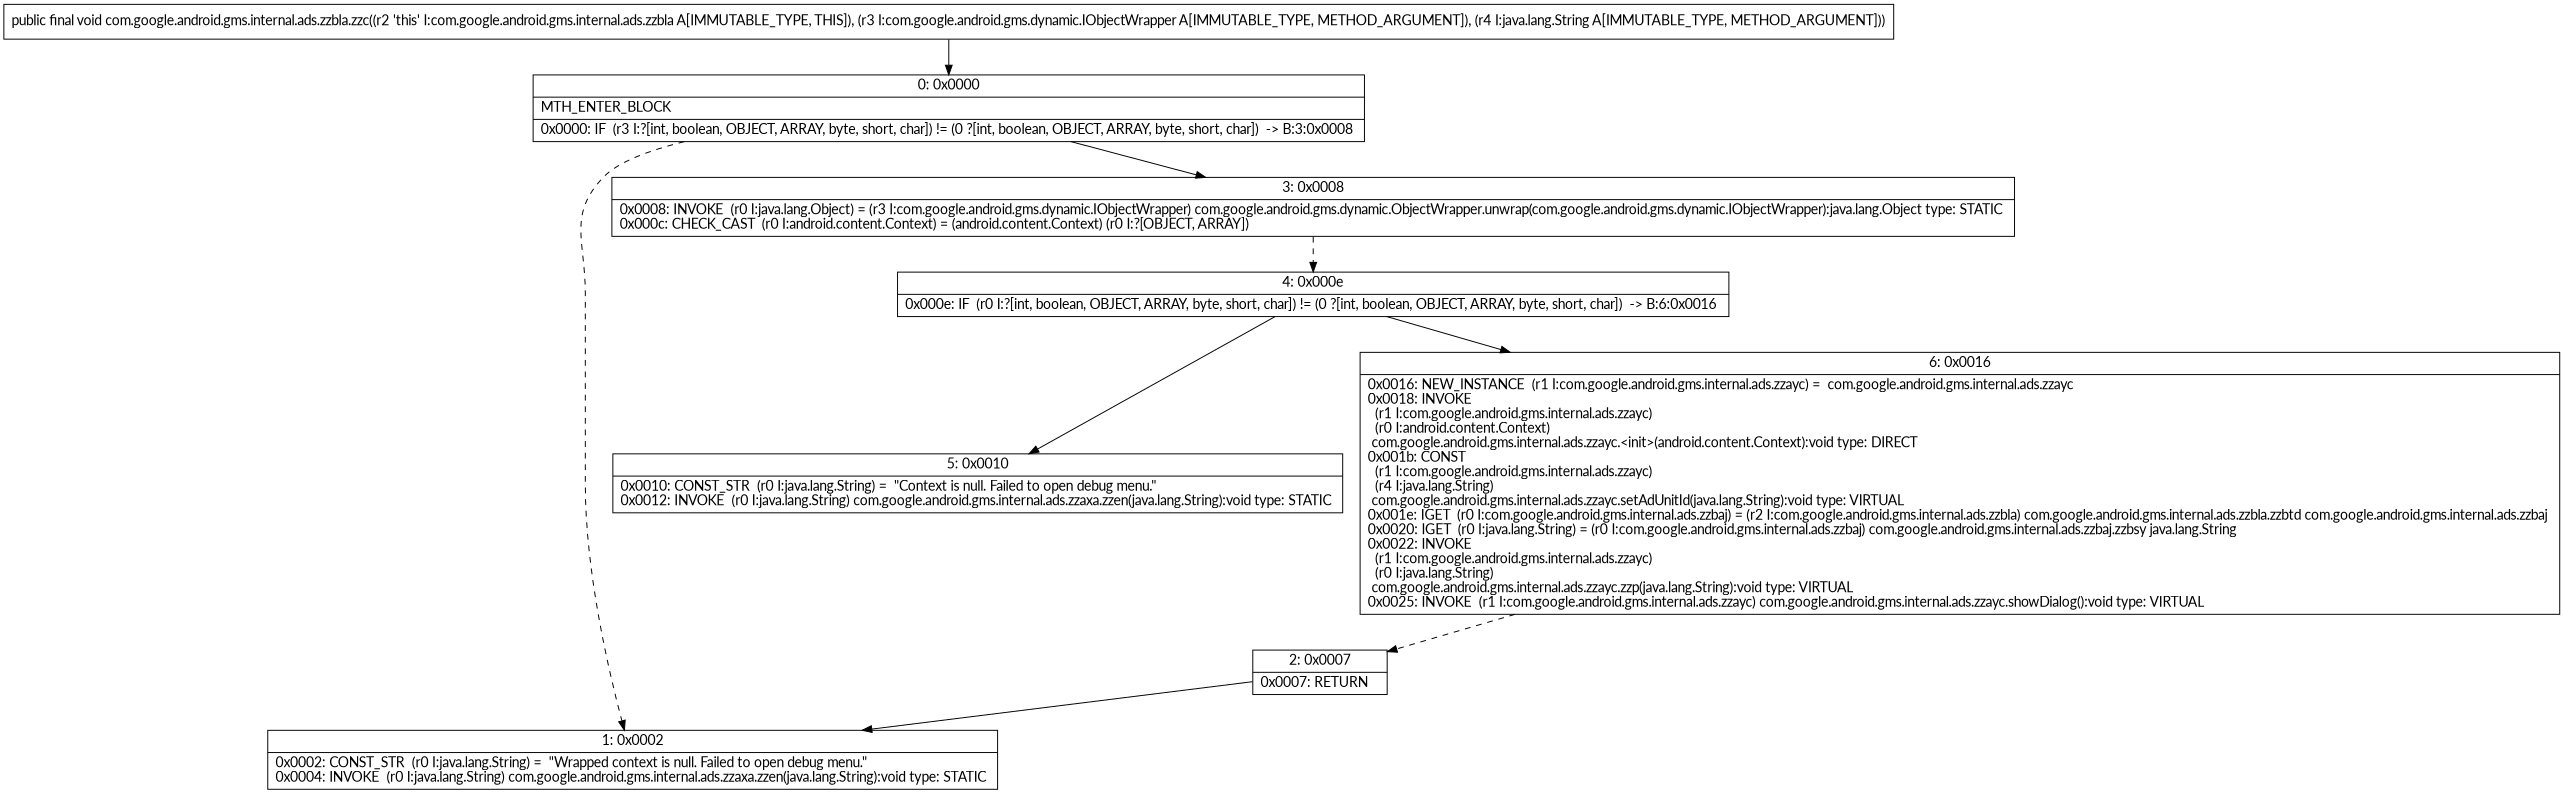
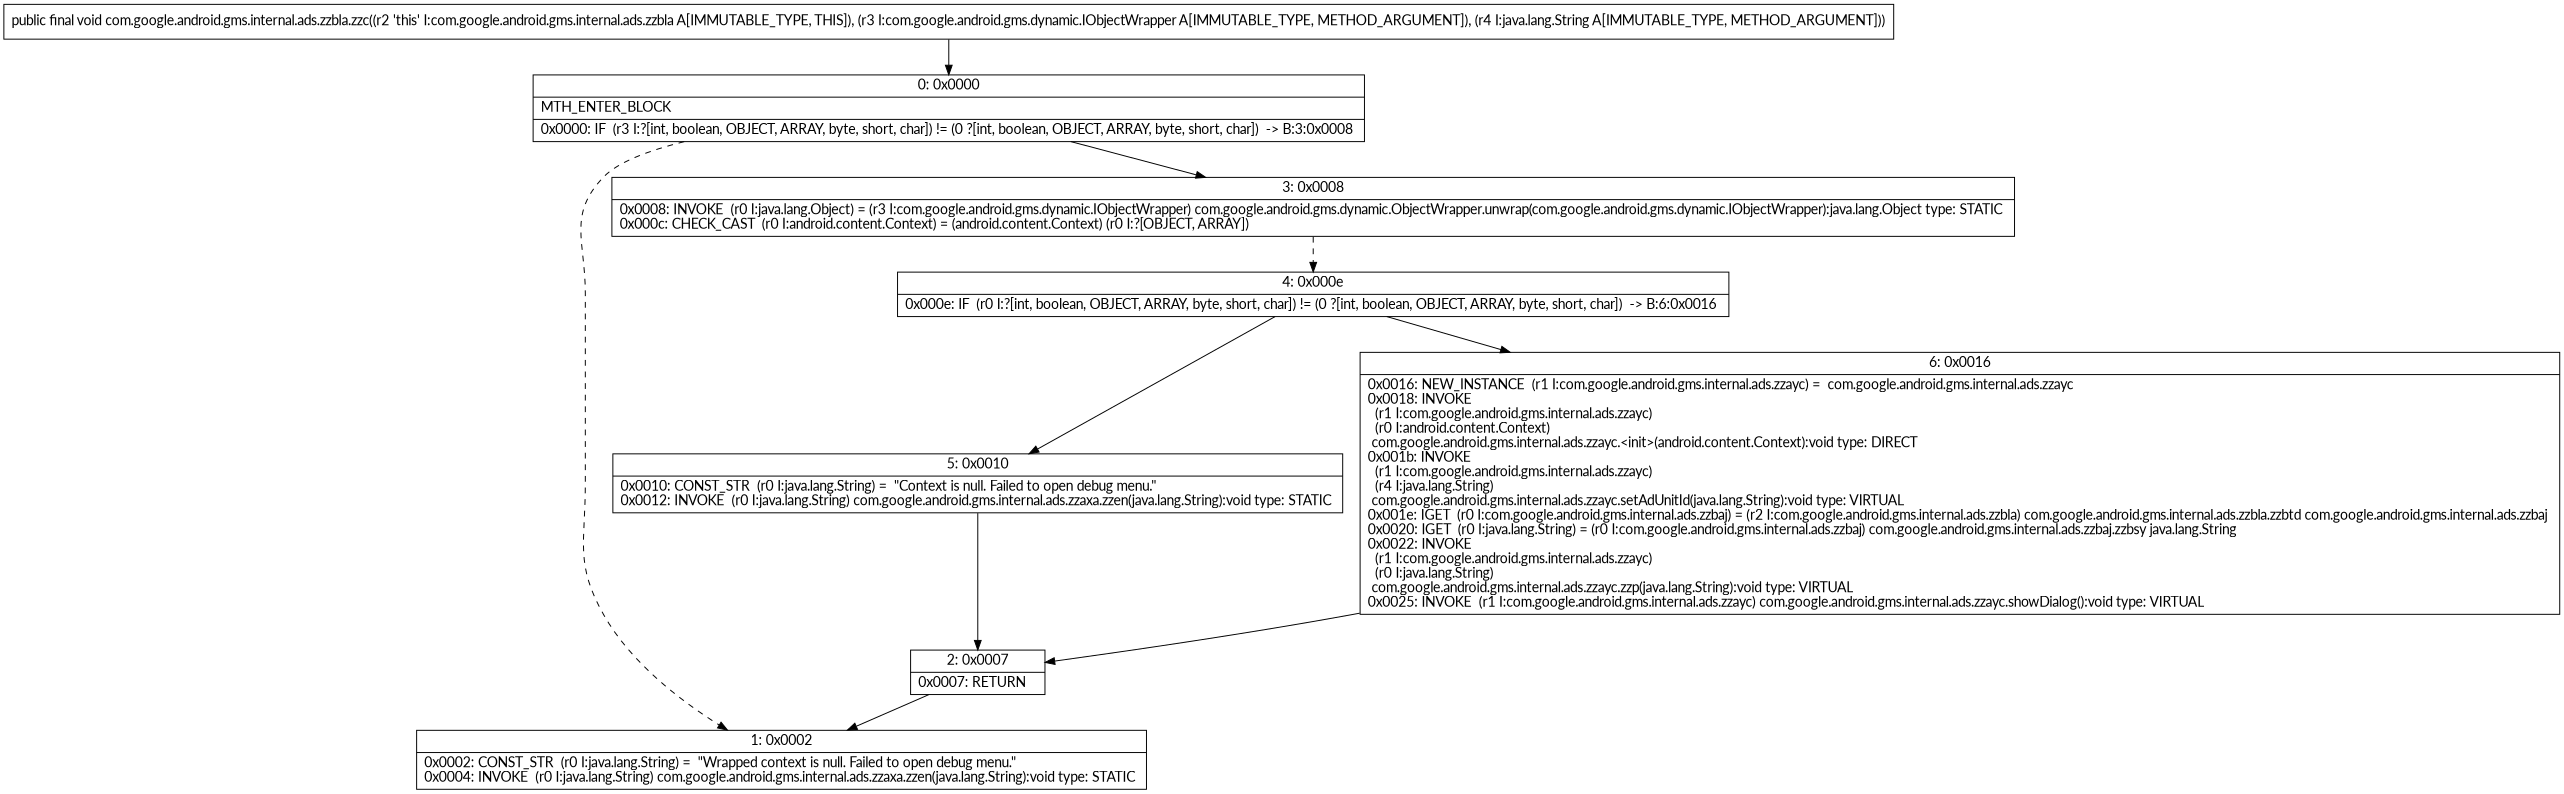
node "6: 0x0016": text "0x001b: CONST" -> "0x001b: INVOKE"
edge "5: 0x0010" -> "2: 0x0007": added
edge "6: 0x0016" -> "2: 0x0007": style dashed -> solid
